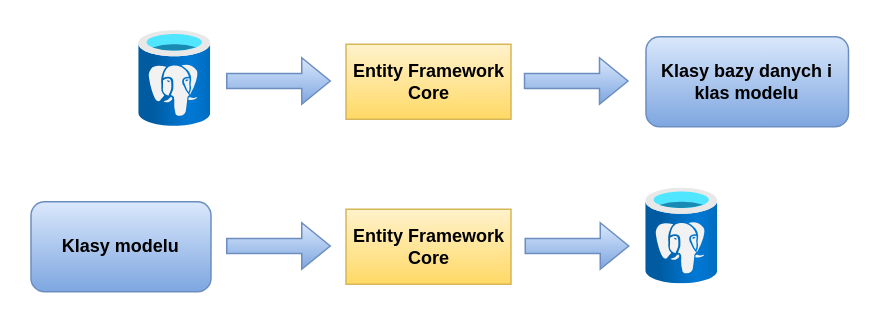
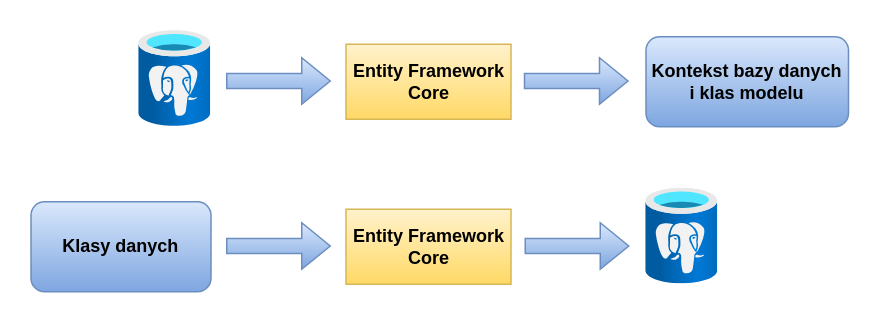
node "Klasy bazy danych i klas modelu": label "Klasy bazy danych i klas modelu" -> "Kontekst bazy danych i klas modelu"
node "Klasy modelu": label "Klasy modelu" -> "Klasy danych"
